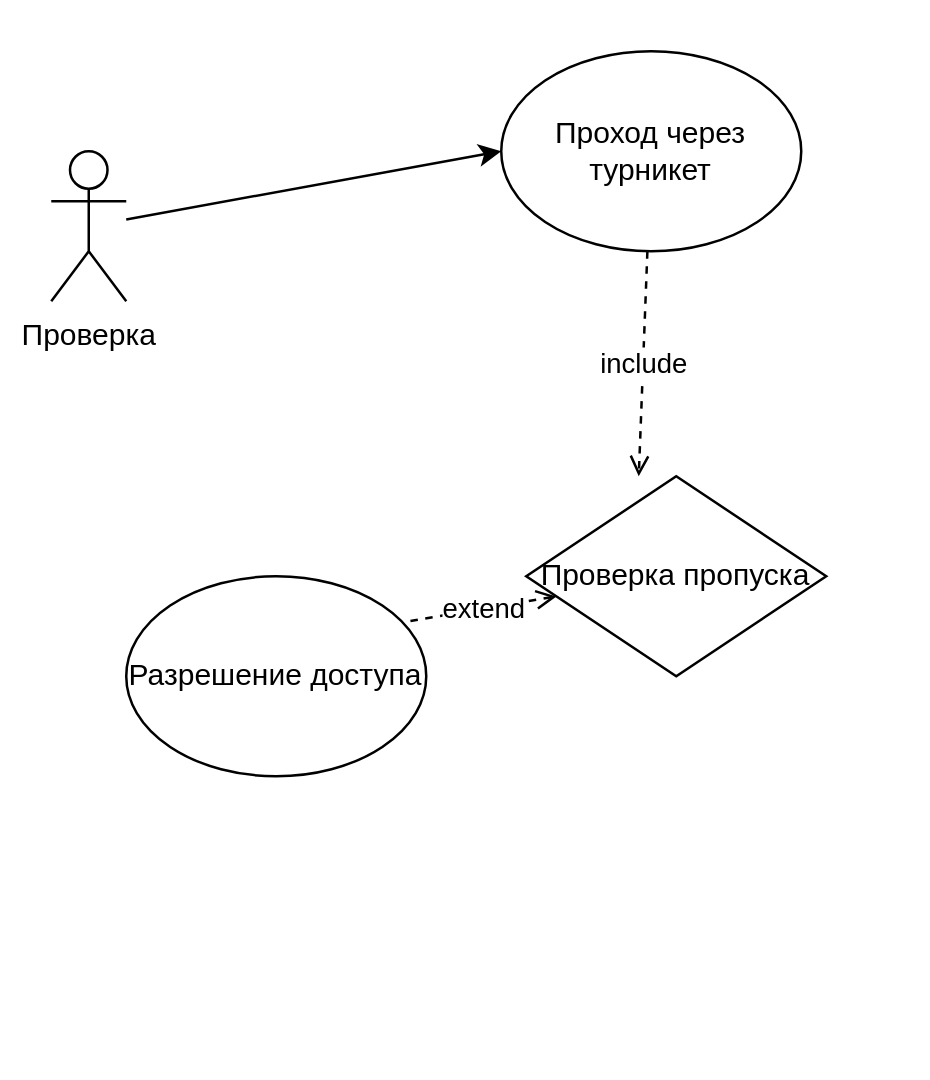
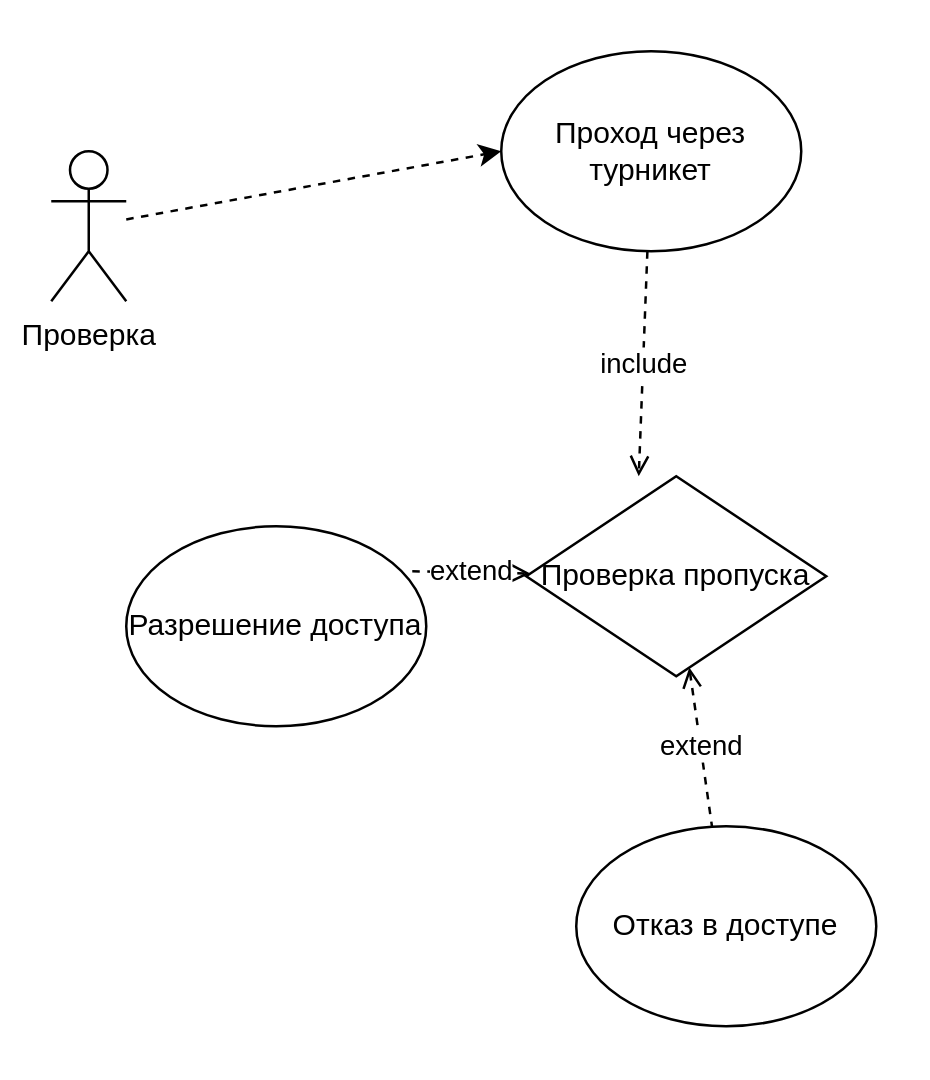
edge "Проверка" -> "Проход через турникет": style solid -> dashed
node "Разрешение доступа": moved (276, 676) -> (276, 626)
edge "Отказ в доступе" -> "Проверка пропуска": added, label "extend"
node "Отказ в доступе": added
